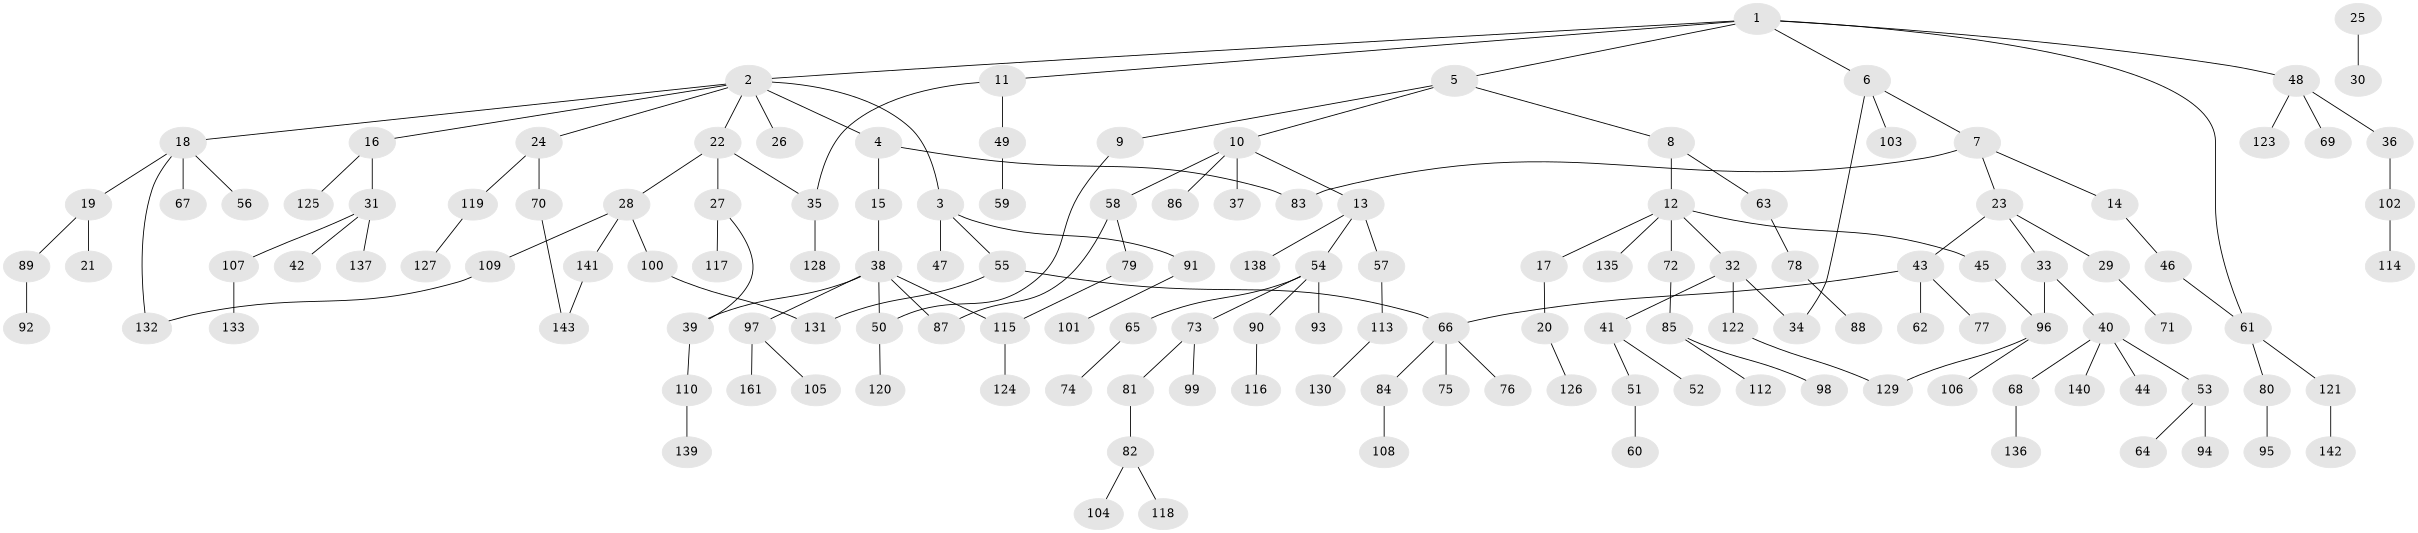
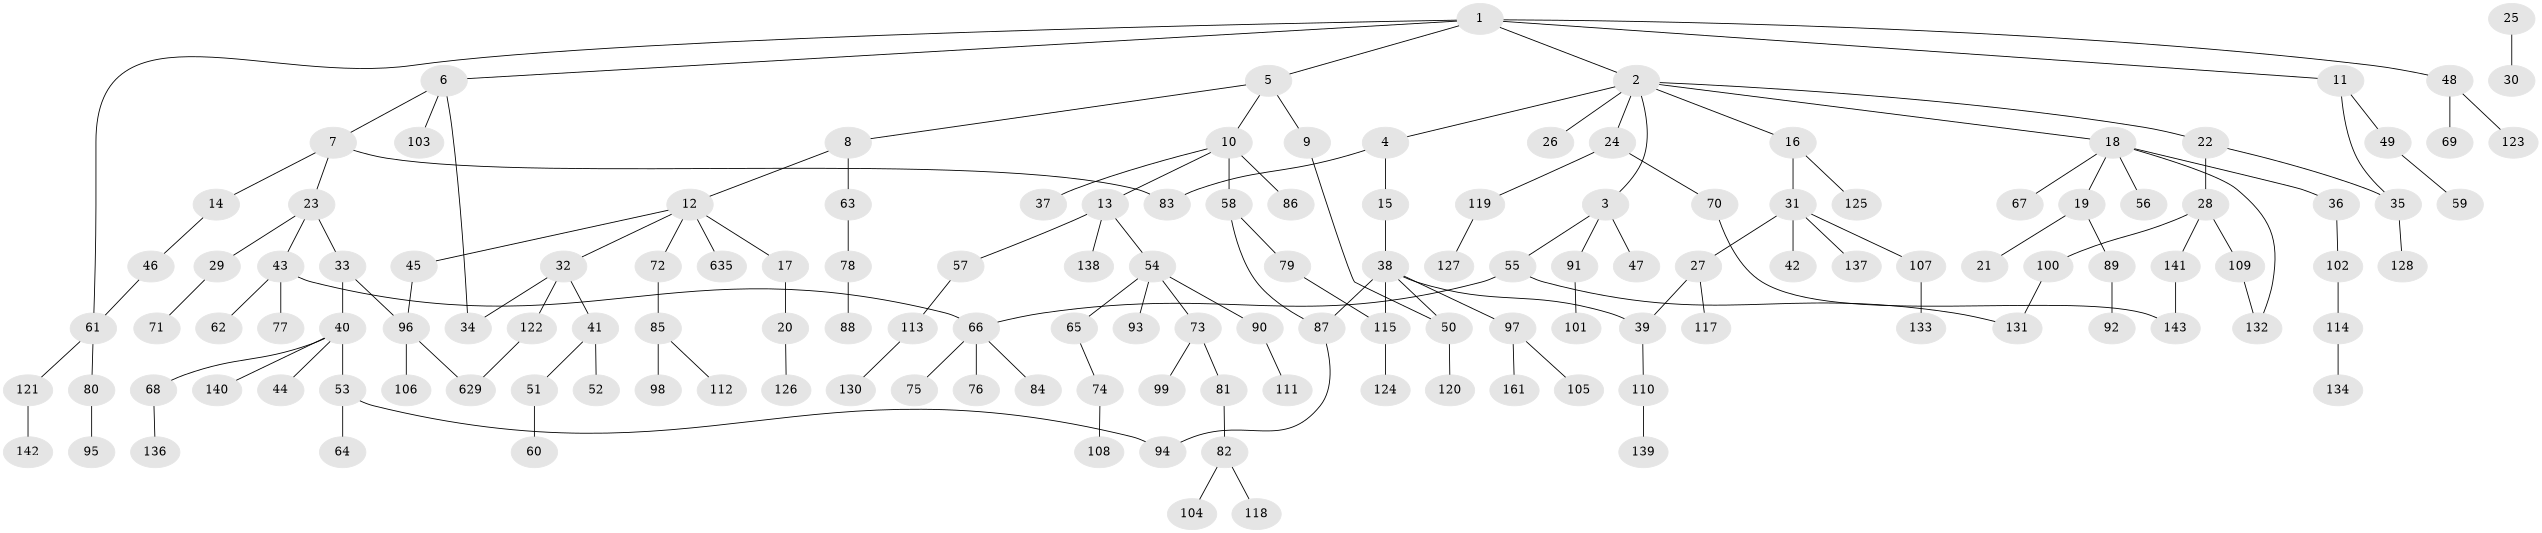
edge "48" -- "36": now "18" -- "36"
edge "22" -- "27": now "31" -- "27"
node "135": label "135" -> "635"
node "116": label "116" -> "111"
node "129": label "129" -> "629"
node "134": added
edge "84" -- "108": now "74" -- "108"
edge "87" -- "94": added
